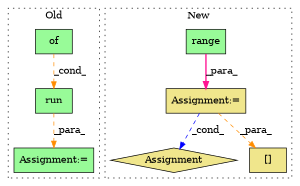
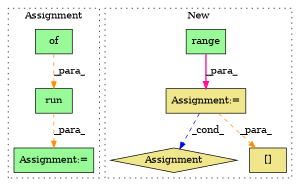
cluster "Old": label "Old" -> "Assignment"
edge "of" -> "run": label "_cond_" -> "_para_"
